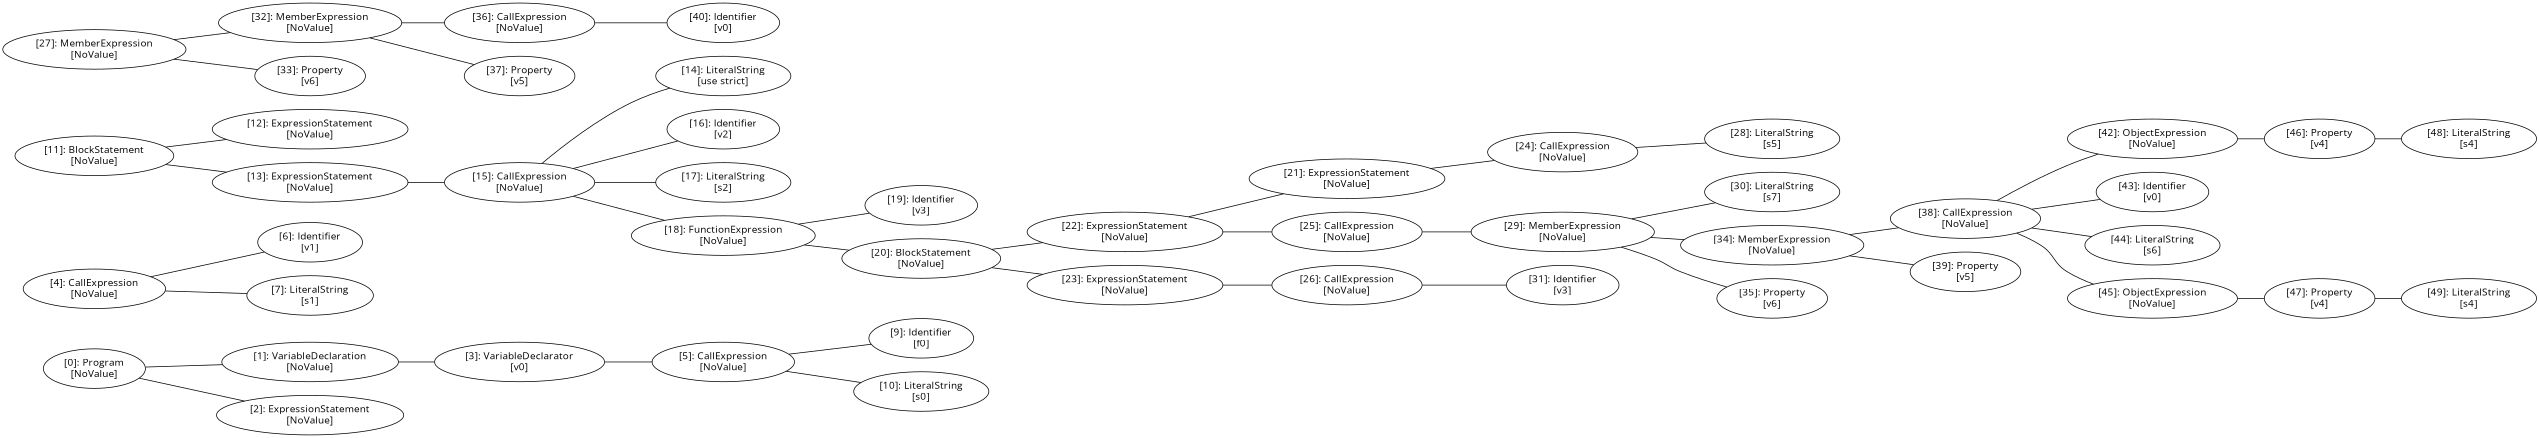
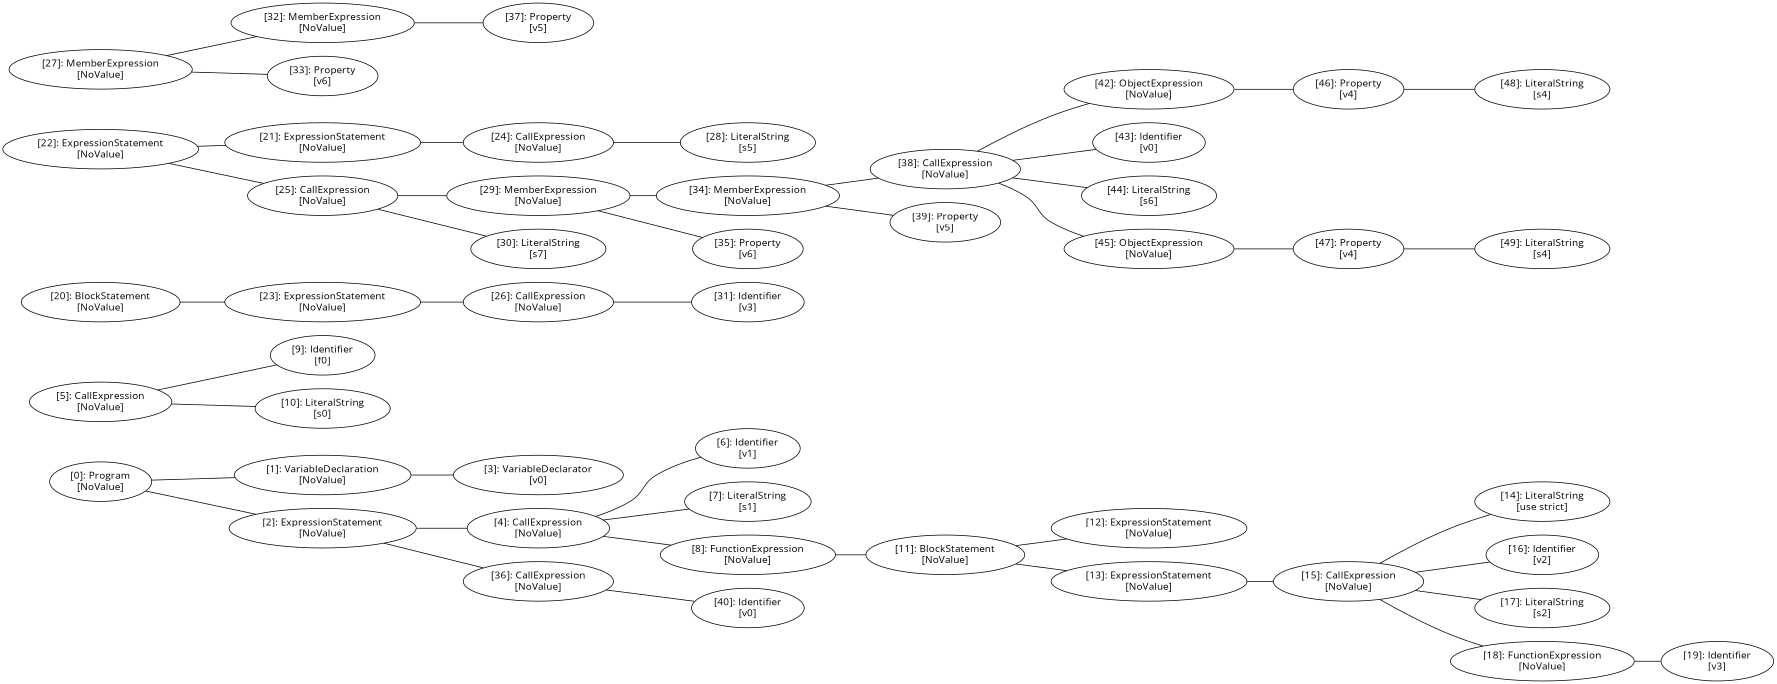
edge "[32]: MemberExpression [NoValue]" -- "[36]: CallExpression [NoValue]": now "[2]: ExpressionStatement [NoValue]" -- "[36]: CallExpression [NoValue]"
edge "[30]: LiteralString [s7]" -- "[29]: MemberExpression [NoValue]": now "[30]: LiteralString [s7]" -- "[25]: CallExpression [NoValue]"
edge "[22]: ExpressionStatement [NoValue]" -- "[20]: BlockStatement [NoValue]": removed
edge "[18]: FunctionExpression [NoValue]" -- "[20]: BlockStatement [NoValue]": removed
edge "[3]: VariableDeclarator [v0]" -- "[5]: CallExpression [NoValue]": removed
edge "[2]: ExpressionStatement [NoValue]" -- "[4]: CallExpression [NoValue]": added
node "[8]: FunctionExpression [NoValue]": added
